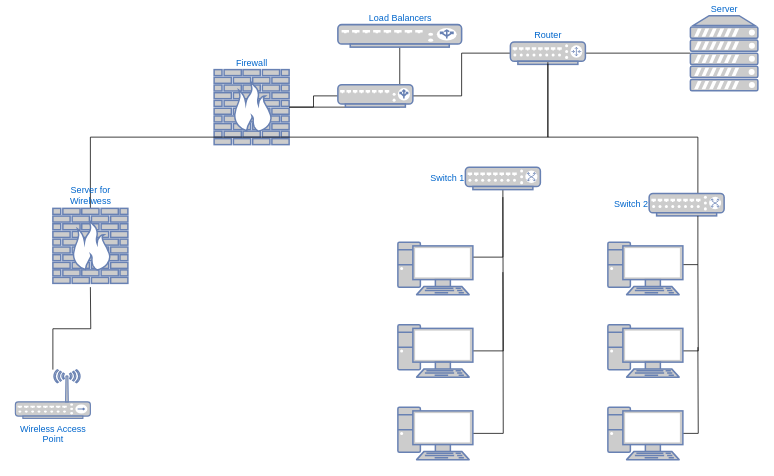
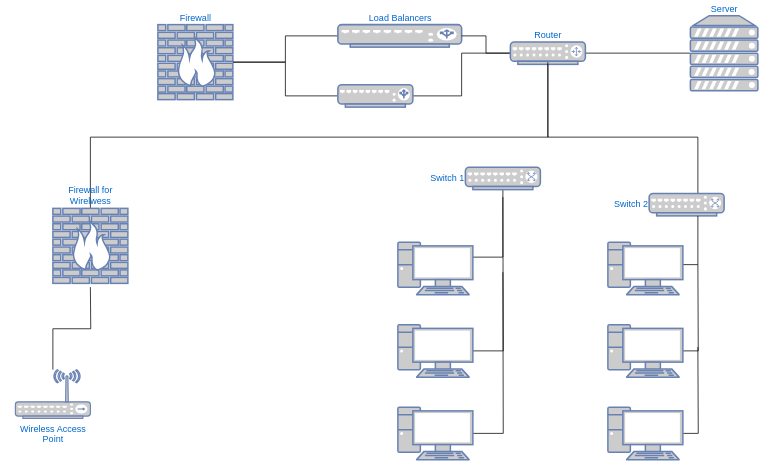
edge "Load Balancers" -- "Router": added
node "Firewall": moved (252, 107) -> (195, 62)
node "Server for Wirelwess": label "Server for Wirelwess" -> "Firewall for Wirelwess"
